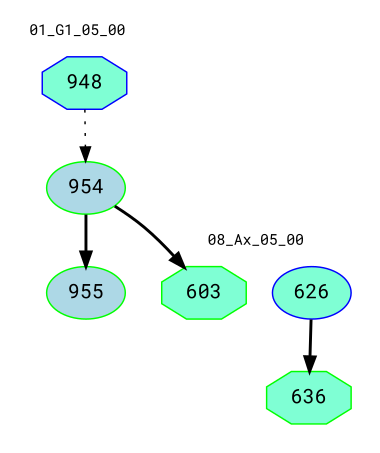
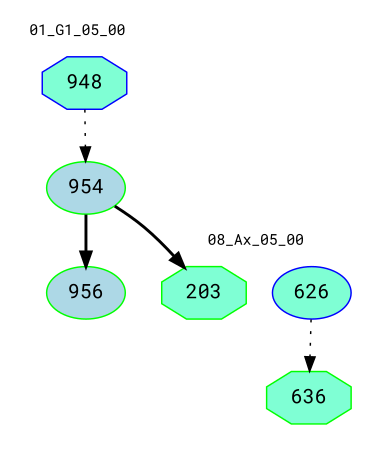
node "955": label "955" -> "956"
node "603": label "603" -> "203"
edge "626" -> "636": style bold -> dotted
